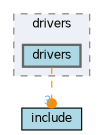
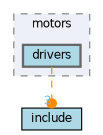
cluster "drivers": label "drivers" -> "motors"
